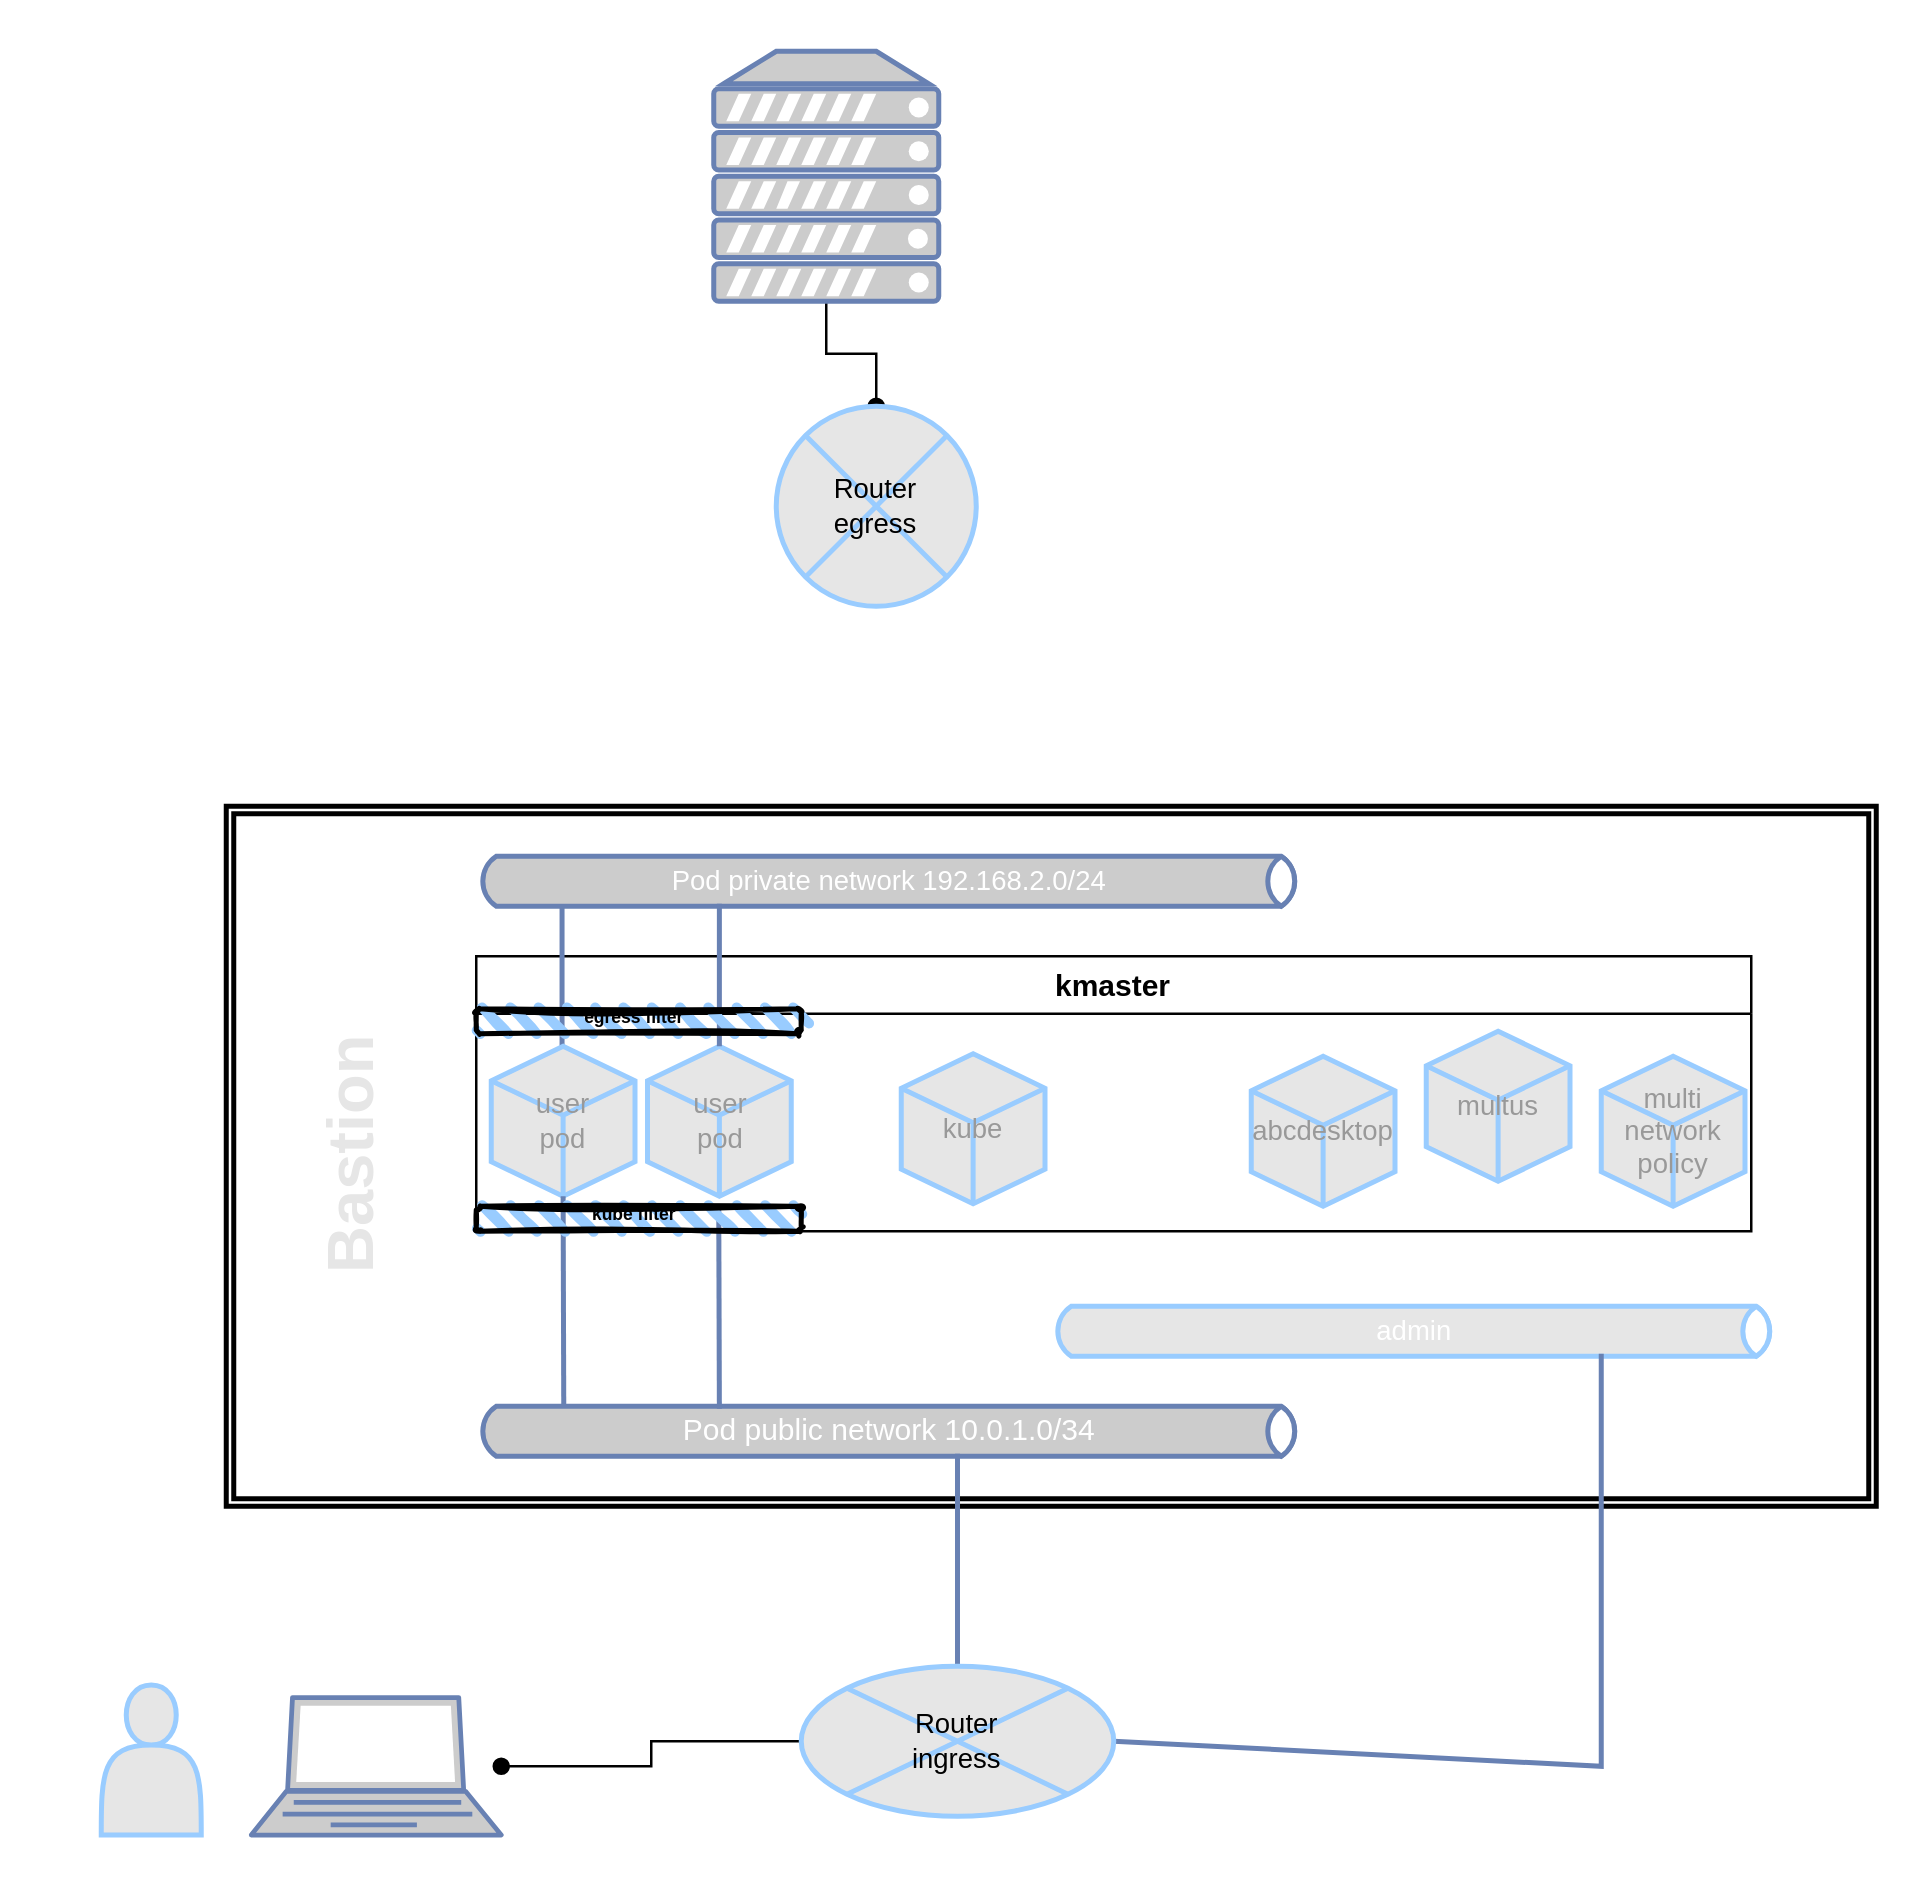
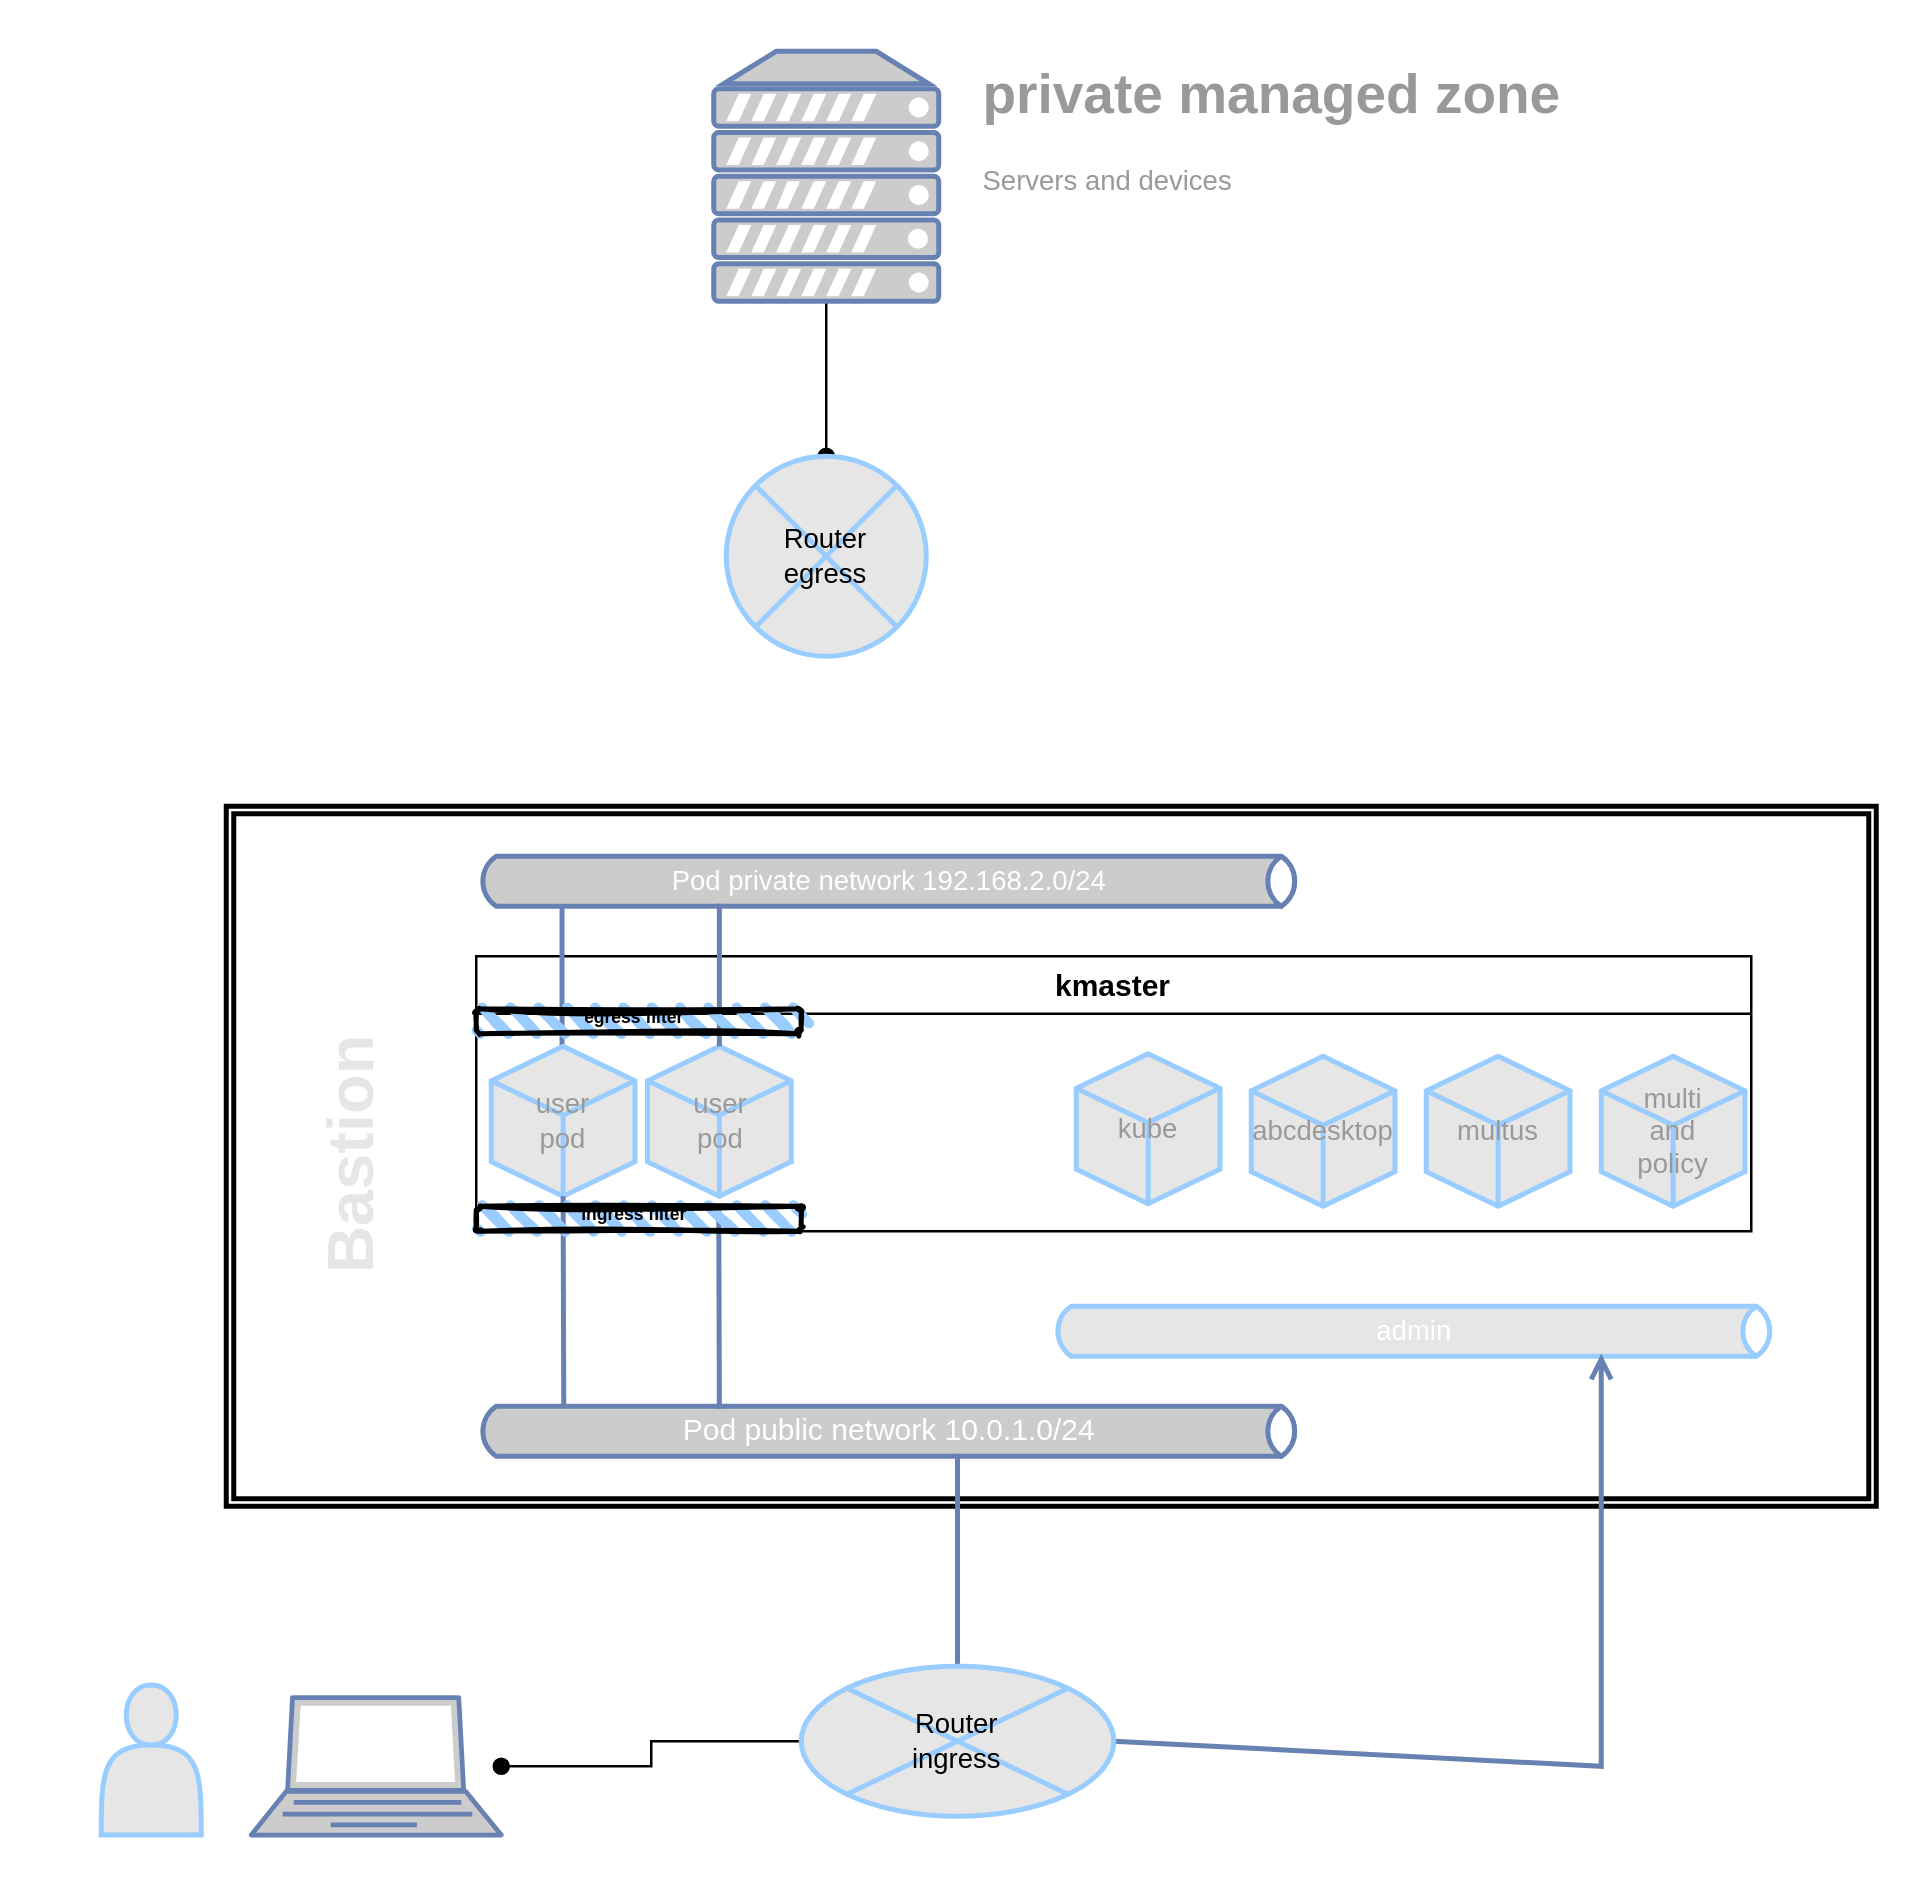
node "private managed zoneServers and devices": added
node "Router egress": moved (876, 506) -> (826, 556)
node "multus": moved (1498, 1106) -> (1498, 1131)
node "kube": moved (973, 1129) -> (1148, 1129)
node "multi network policy": label "multi network policy" -> "multi and policy"
node "kube filter": label "kube filter" -> "ingress filter"
edge "admin" -- "Router ingress": arrowhead none -> open
node "Pod public network 10.0.1.0/34": label "Pod public network 10.0.1.0/34" -> "Pod public network 10.0.1.0/24"
